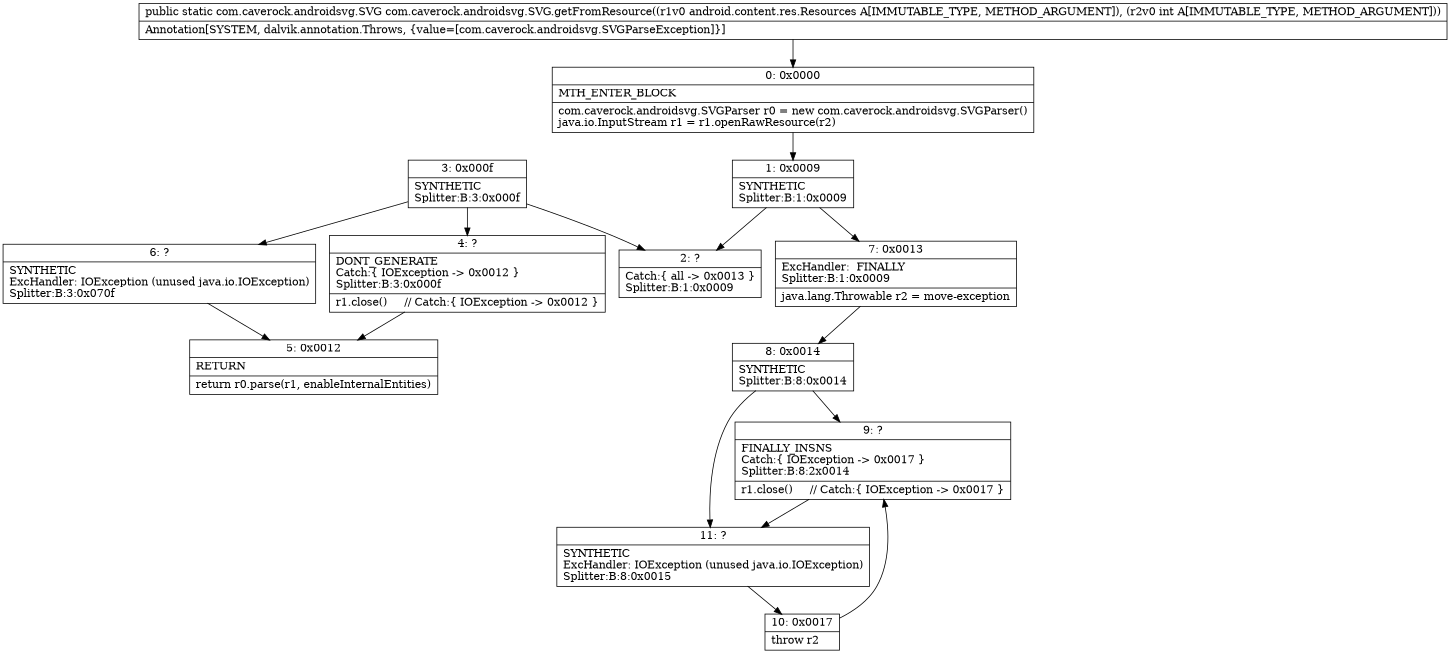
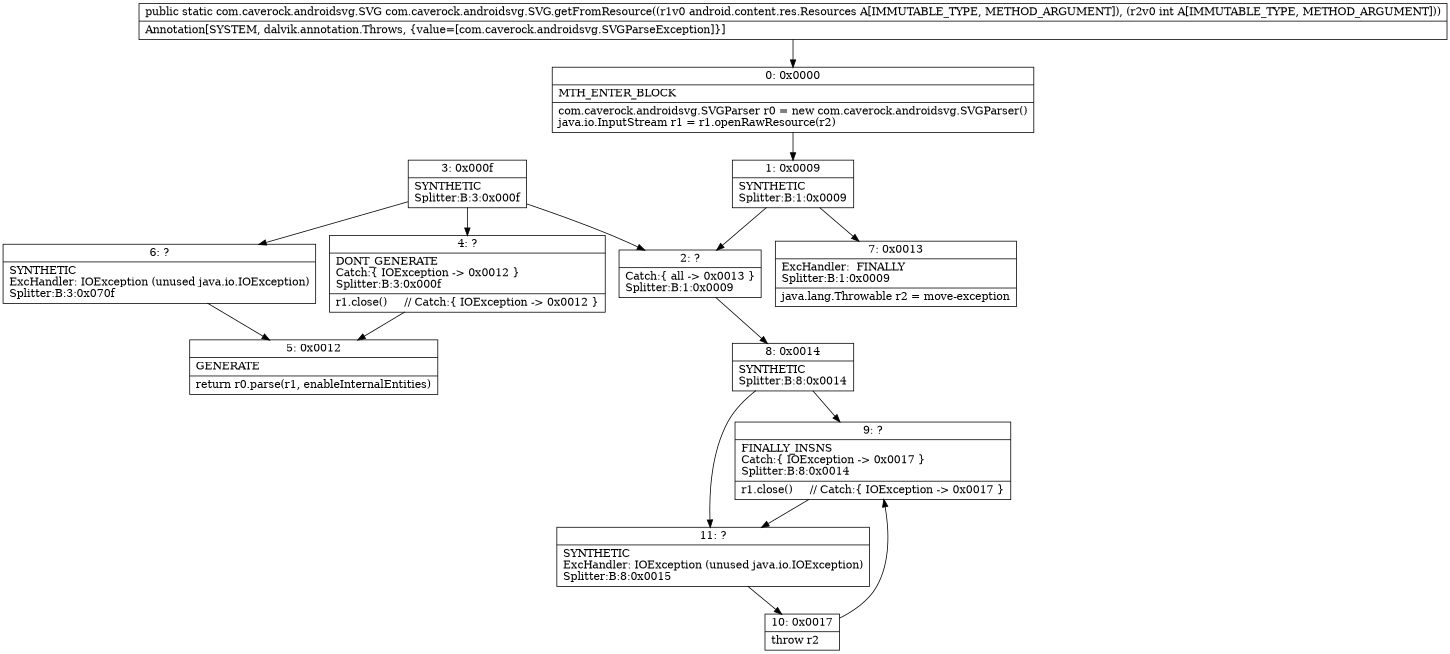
edge "7: 0x0013" -> "8: 0x0014": now "2: ?" -> "8: 0x0014"
node "5: 0x0012": text "RETURN" -> "GENERATE"
node "9: ?": text "Splitter:B:8:2x0014" -> "Splitter:B:8:0x0014"
